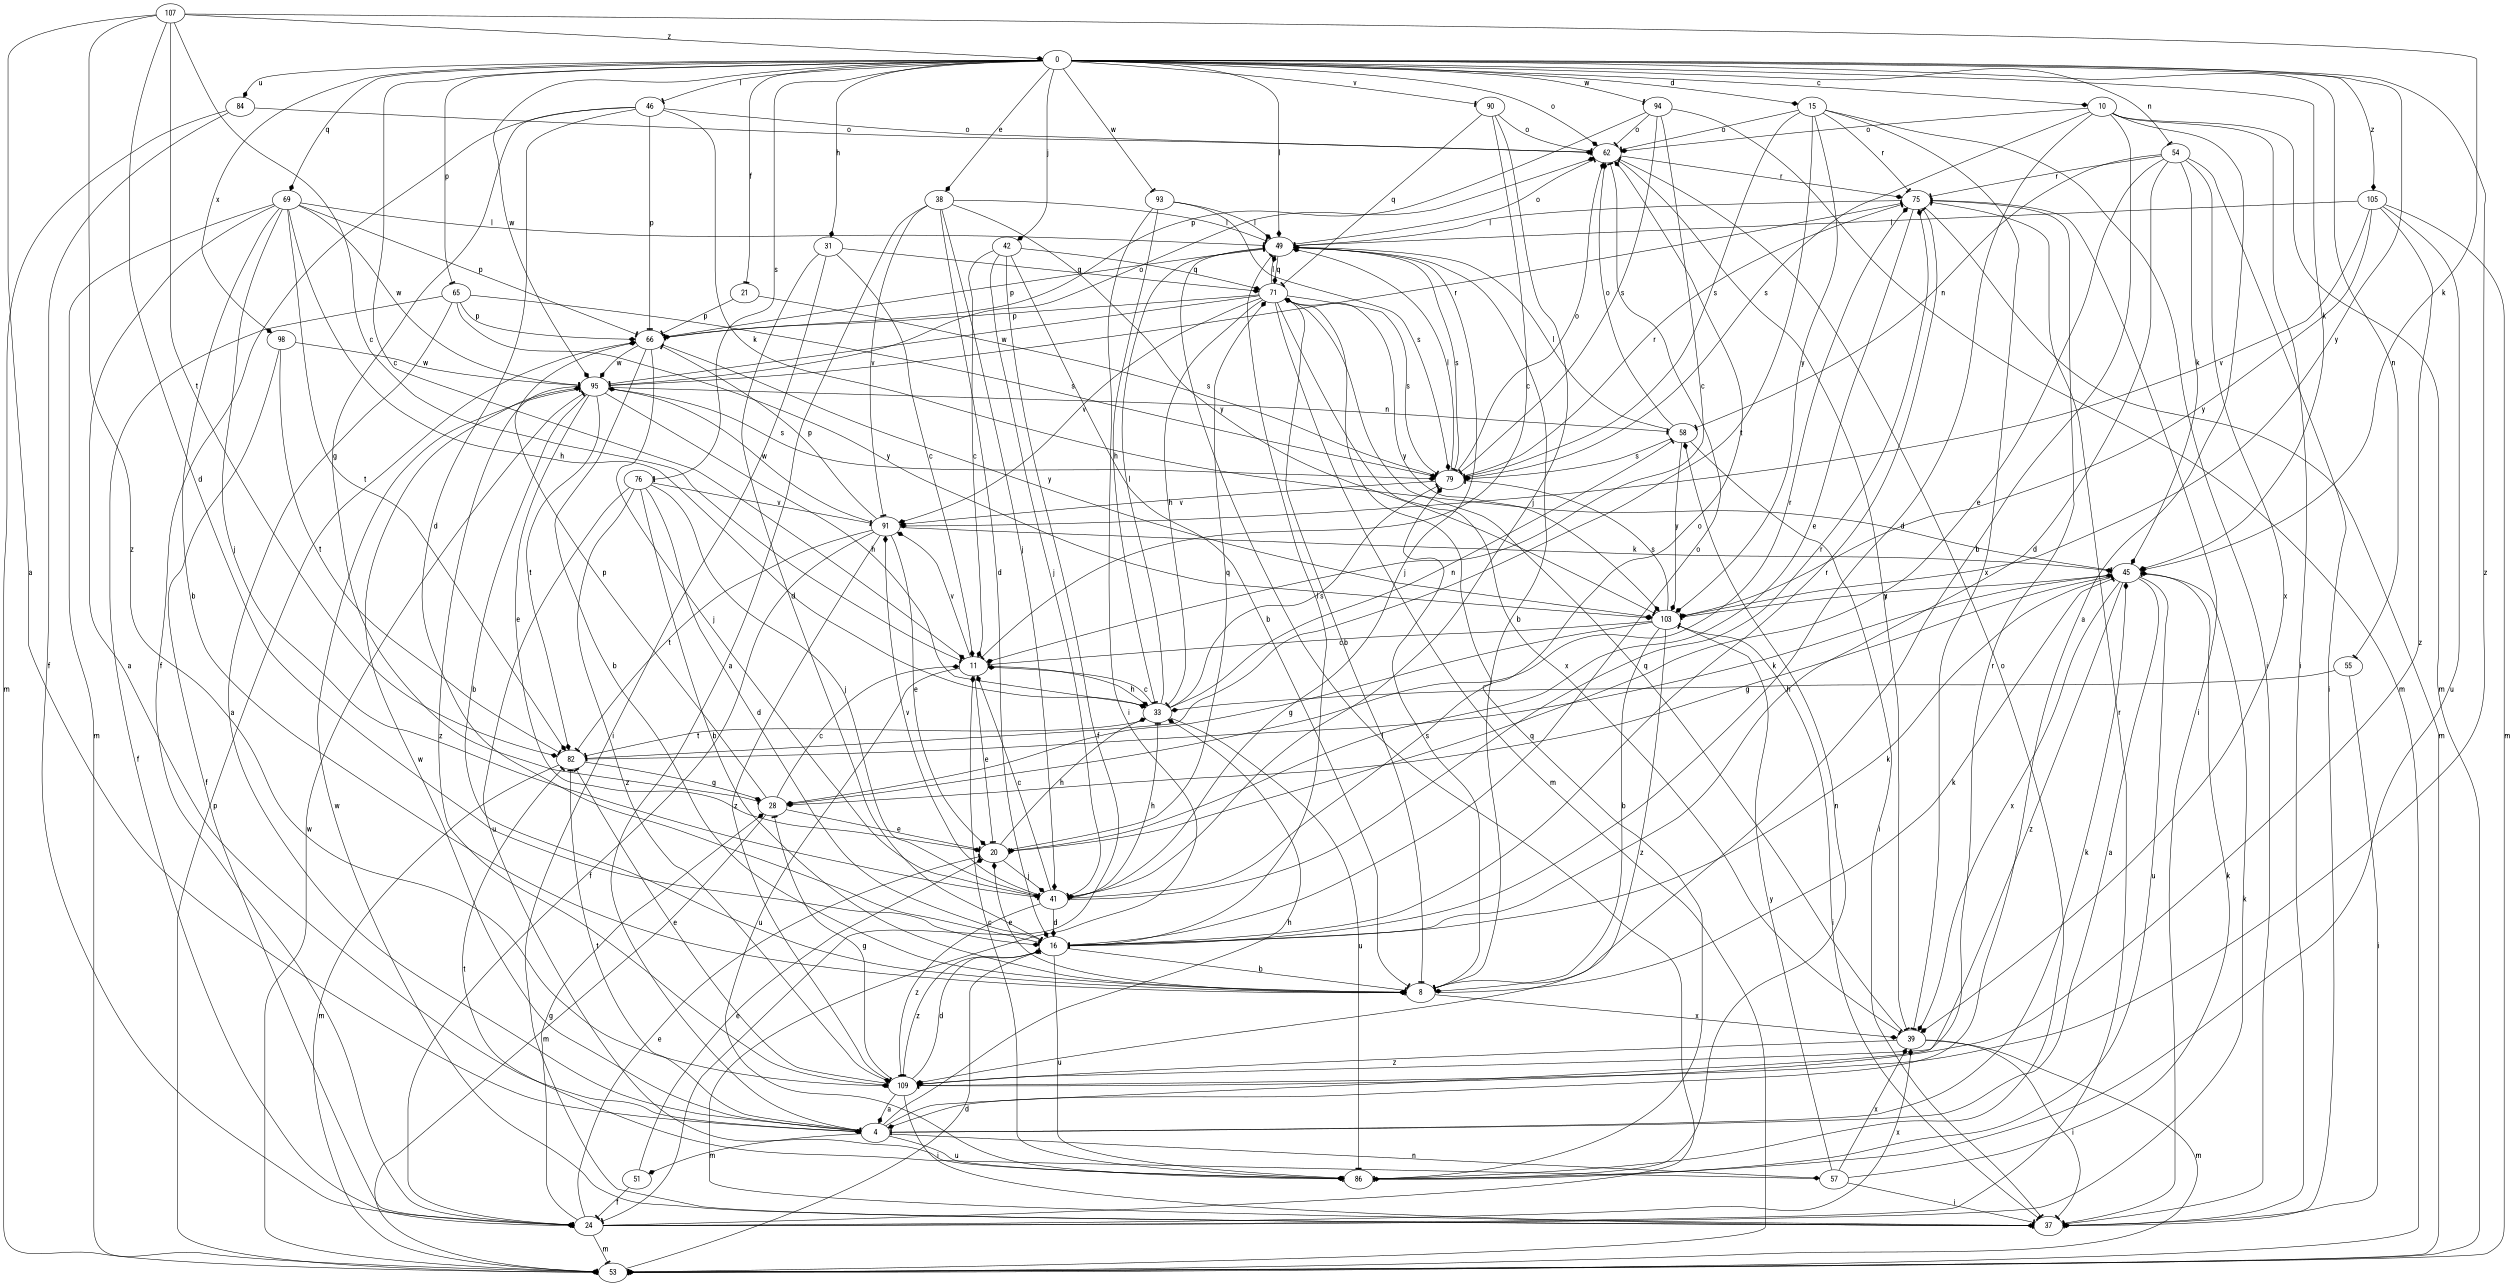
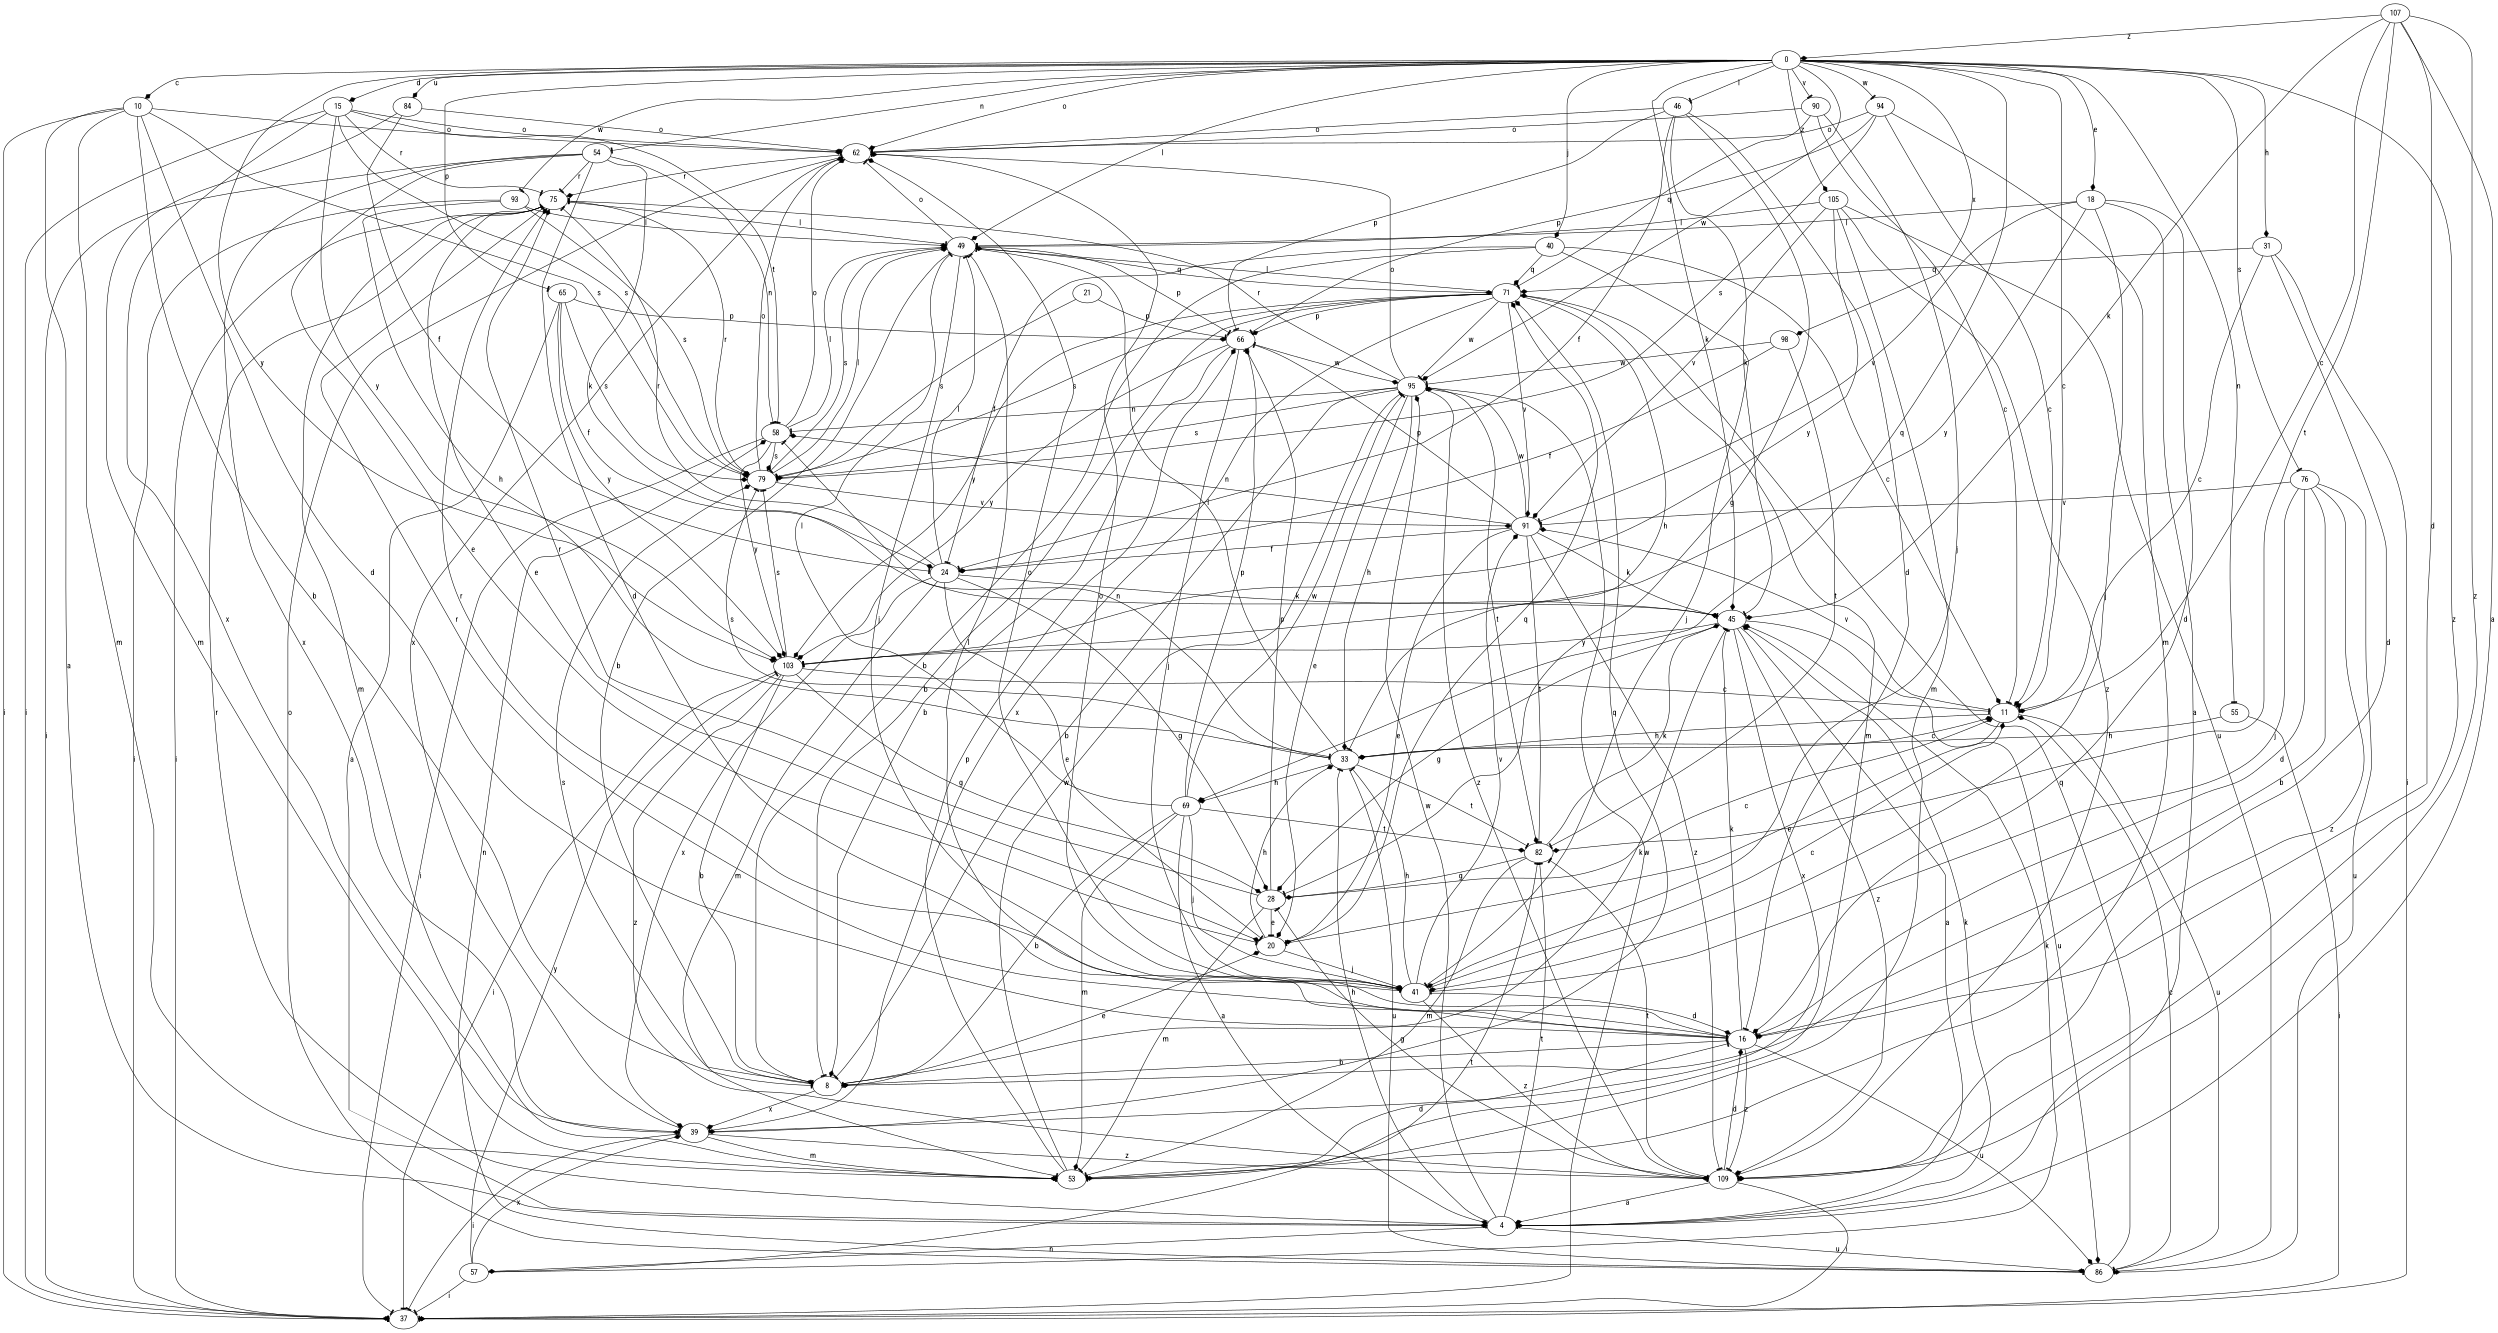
edge "0" -> "21": removed, label "f"
node "38": label "38" -> "18"
node "42": label "42" -> "40"
edge "69" -> "33": reversed
edge "91" -> "58": added, label "n"
edge "15" -> "82": now "15" -> "58"
edge "109" -> "82": label "e" -> "t"
edge "4" -> "33": arrowhead diamond -> tee
node "51": removed
